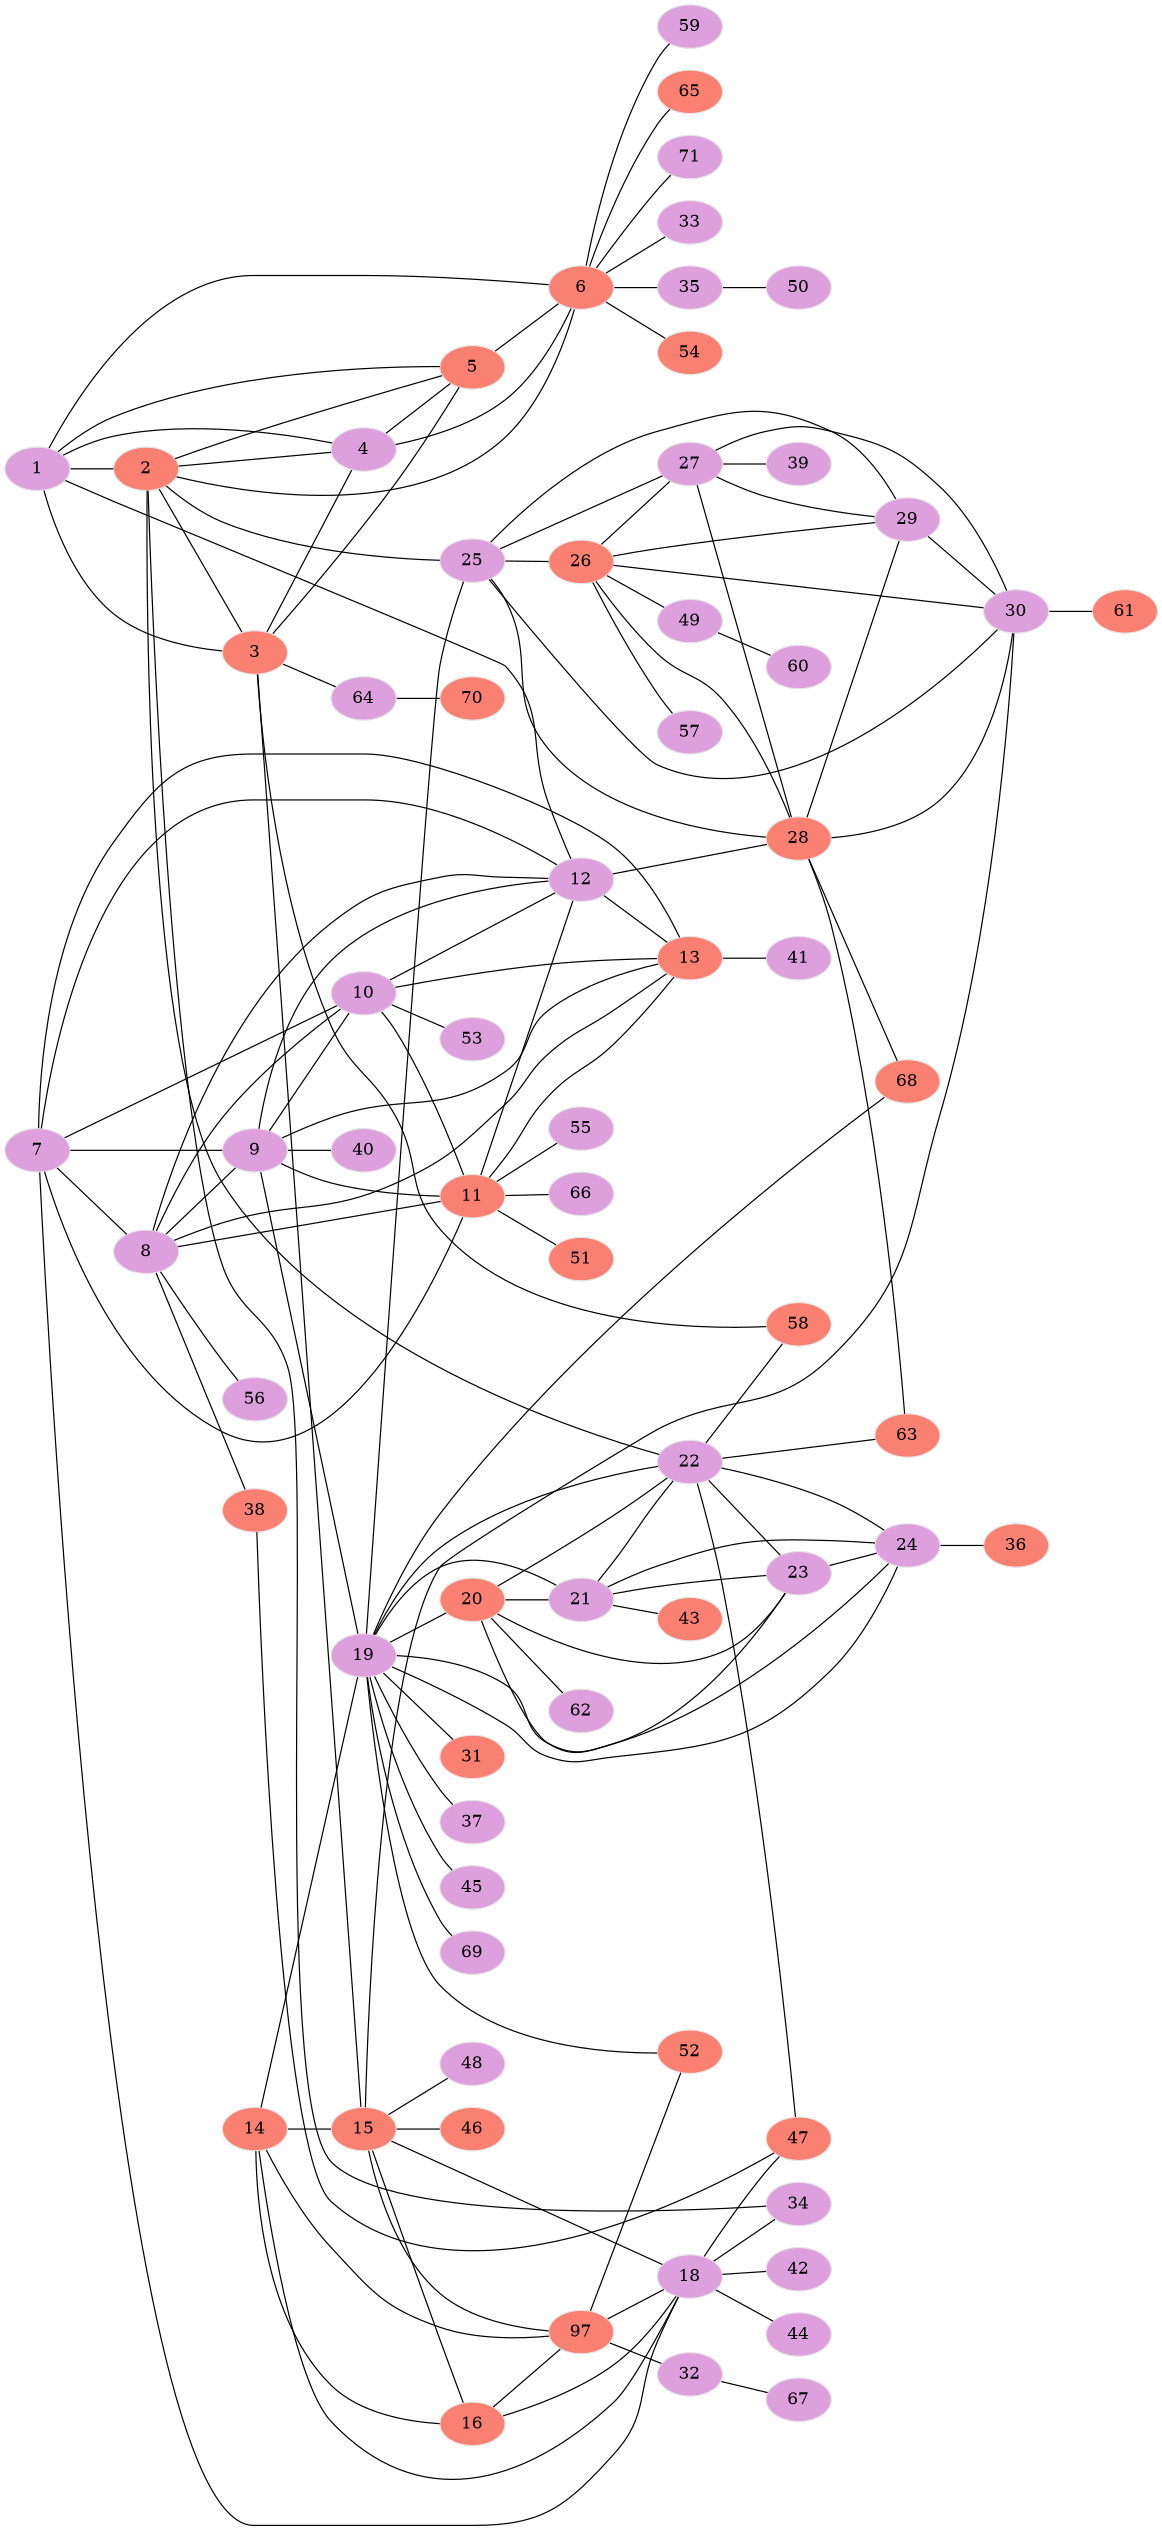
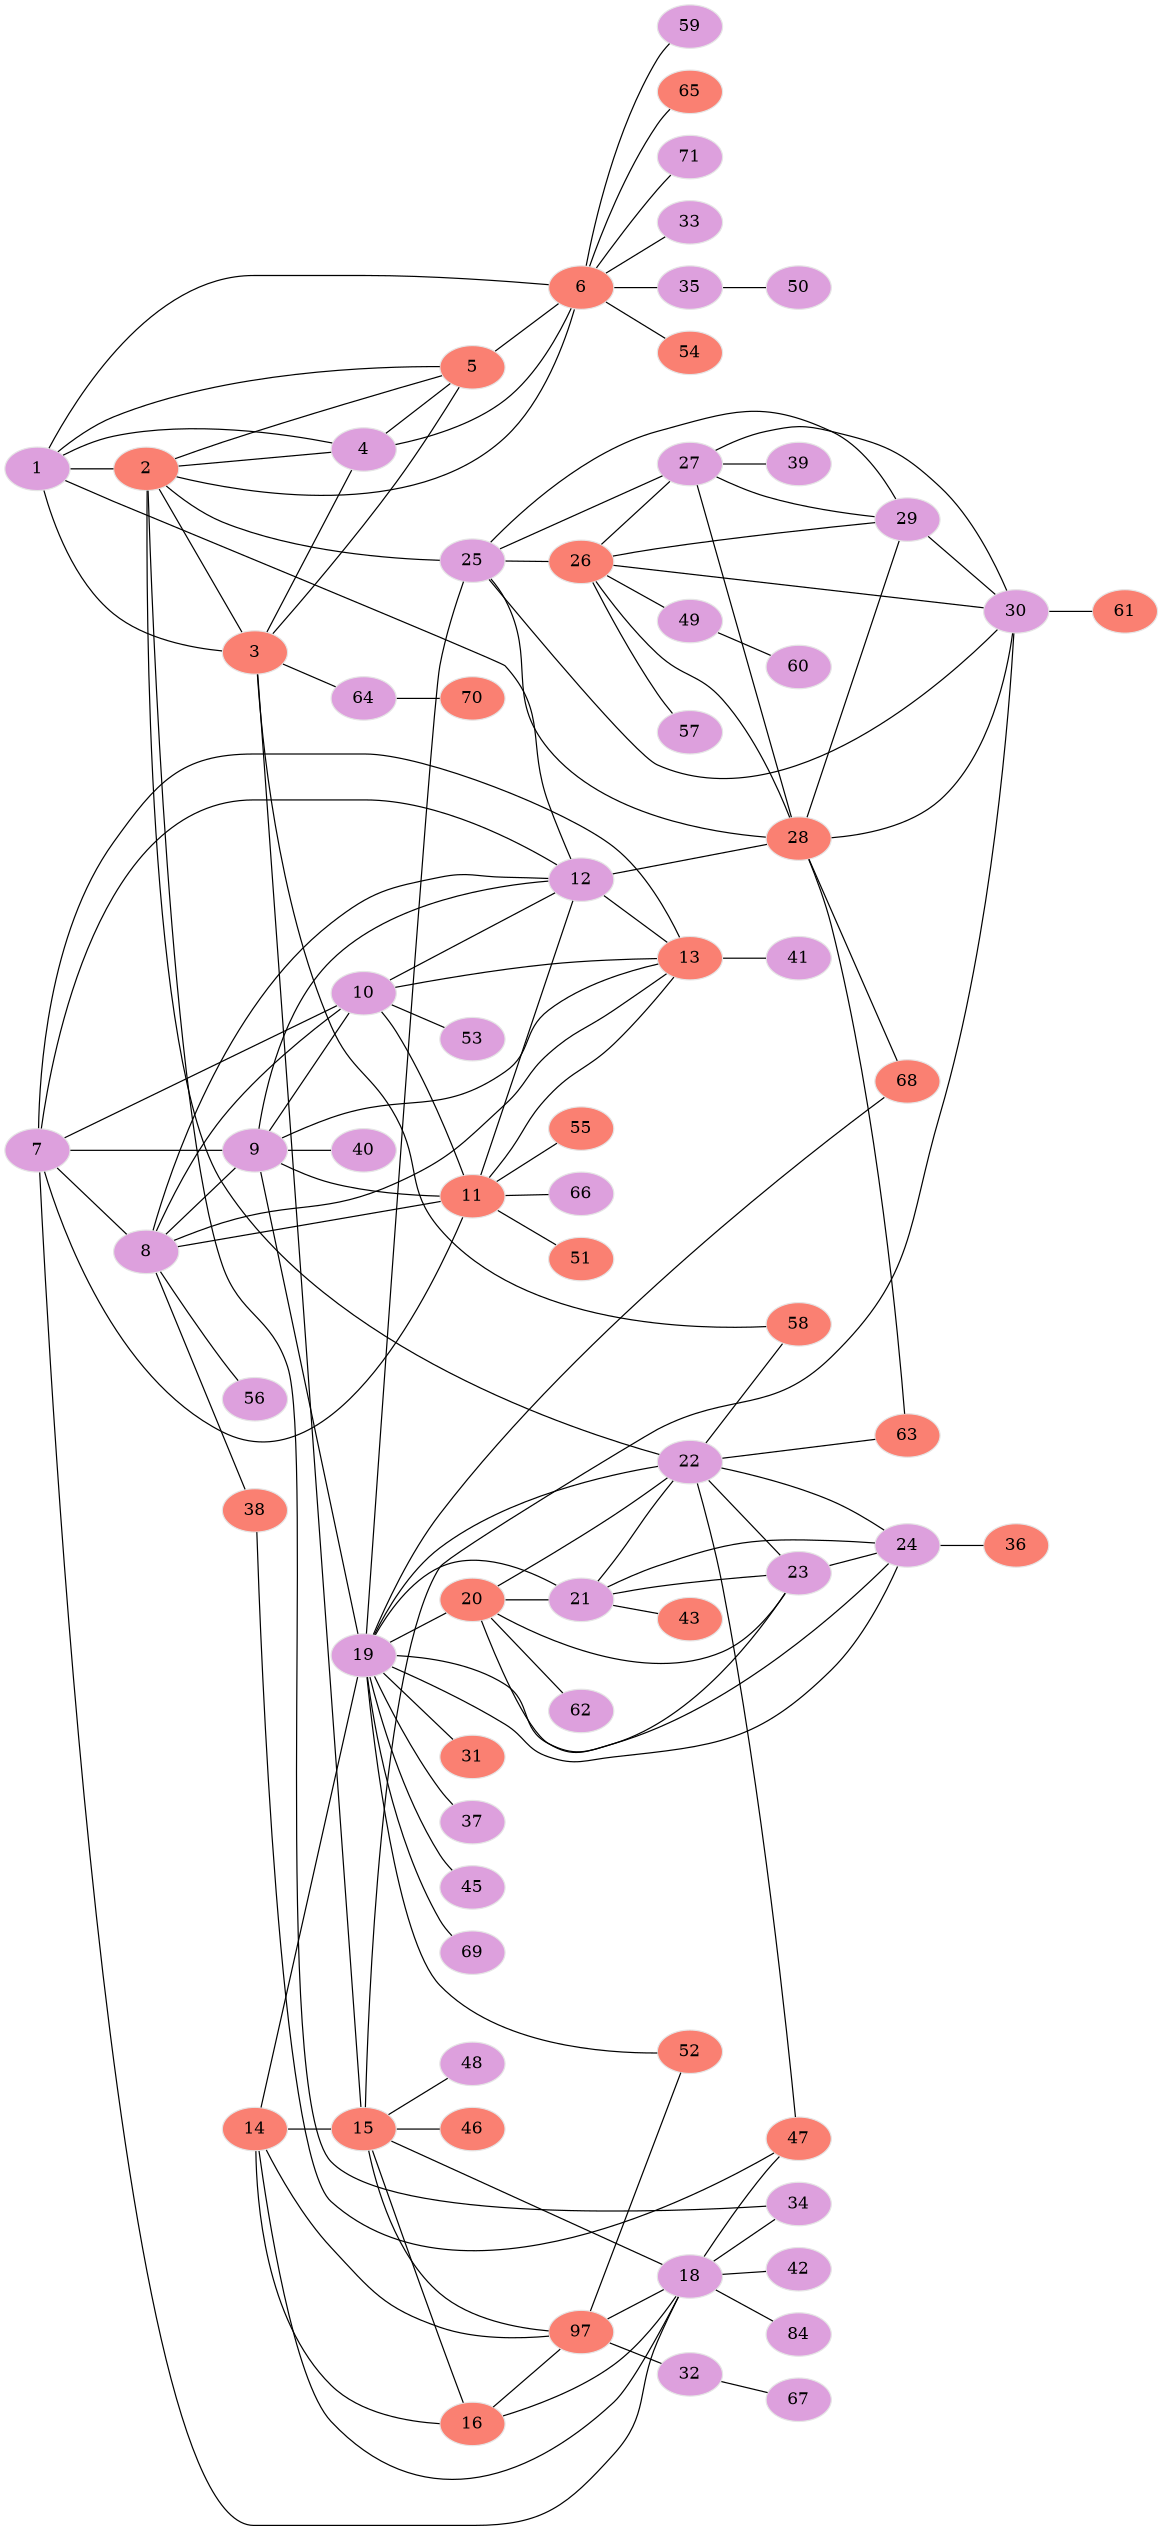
node "55": fillcolor plum -> salmon
node "44": label "44" -> "84"
